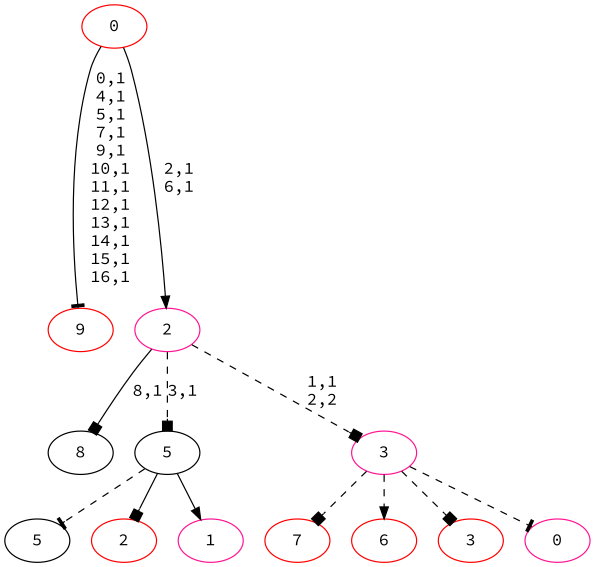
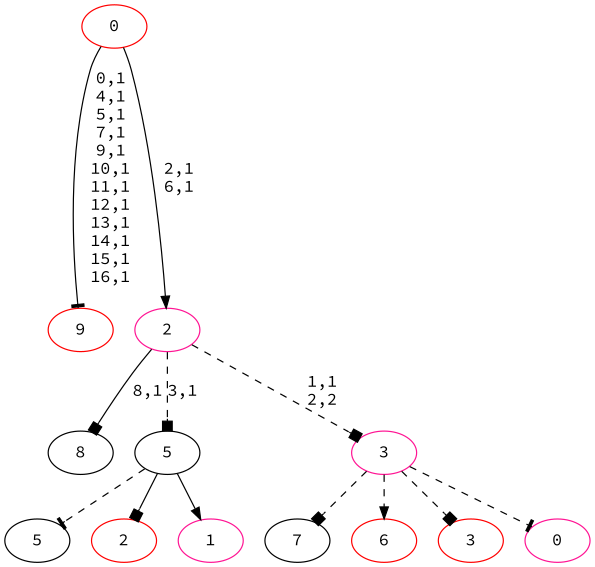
node "7": color red -> black
